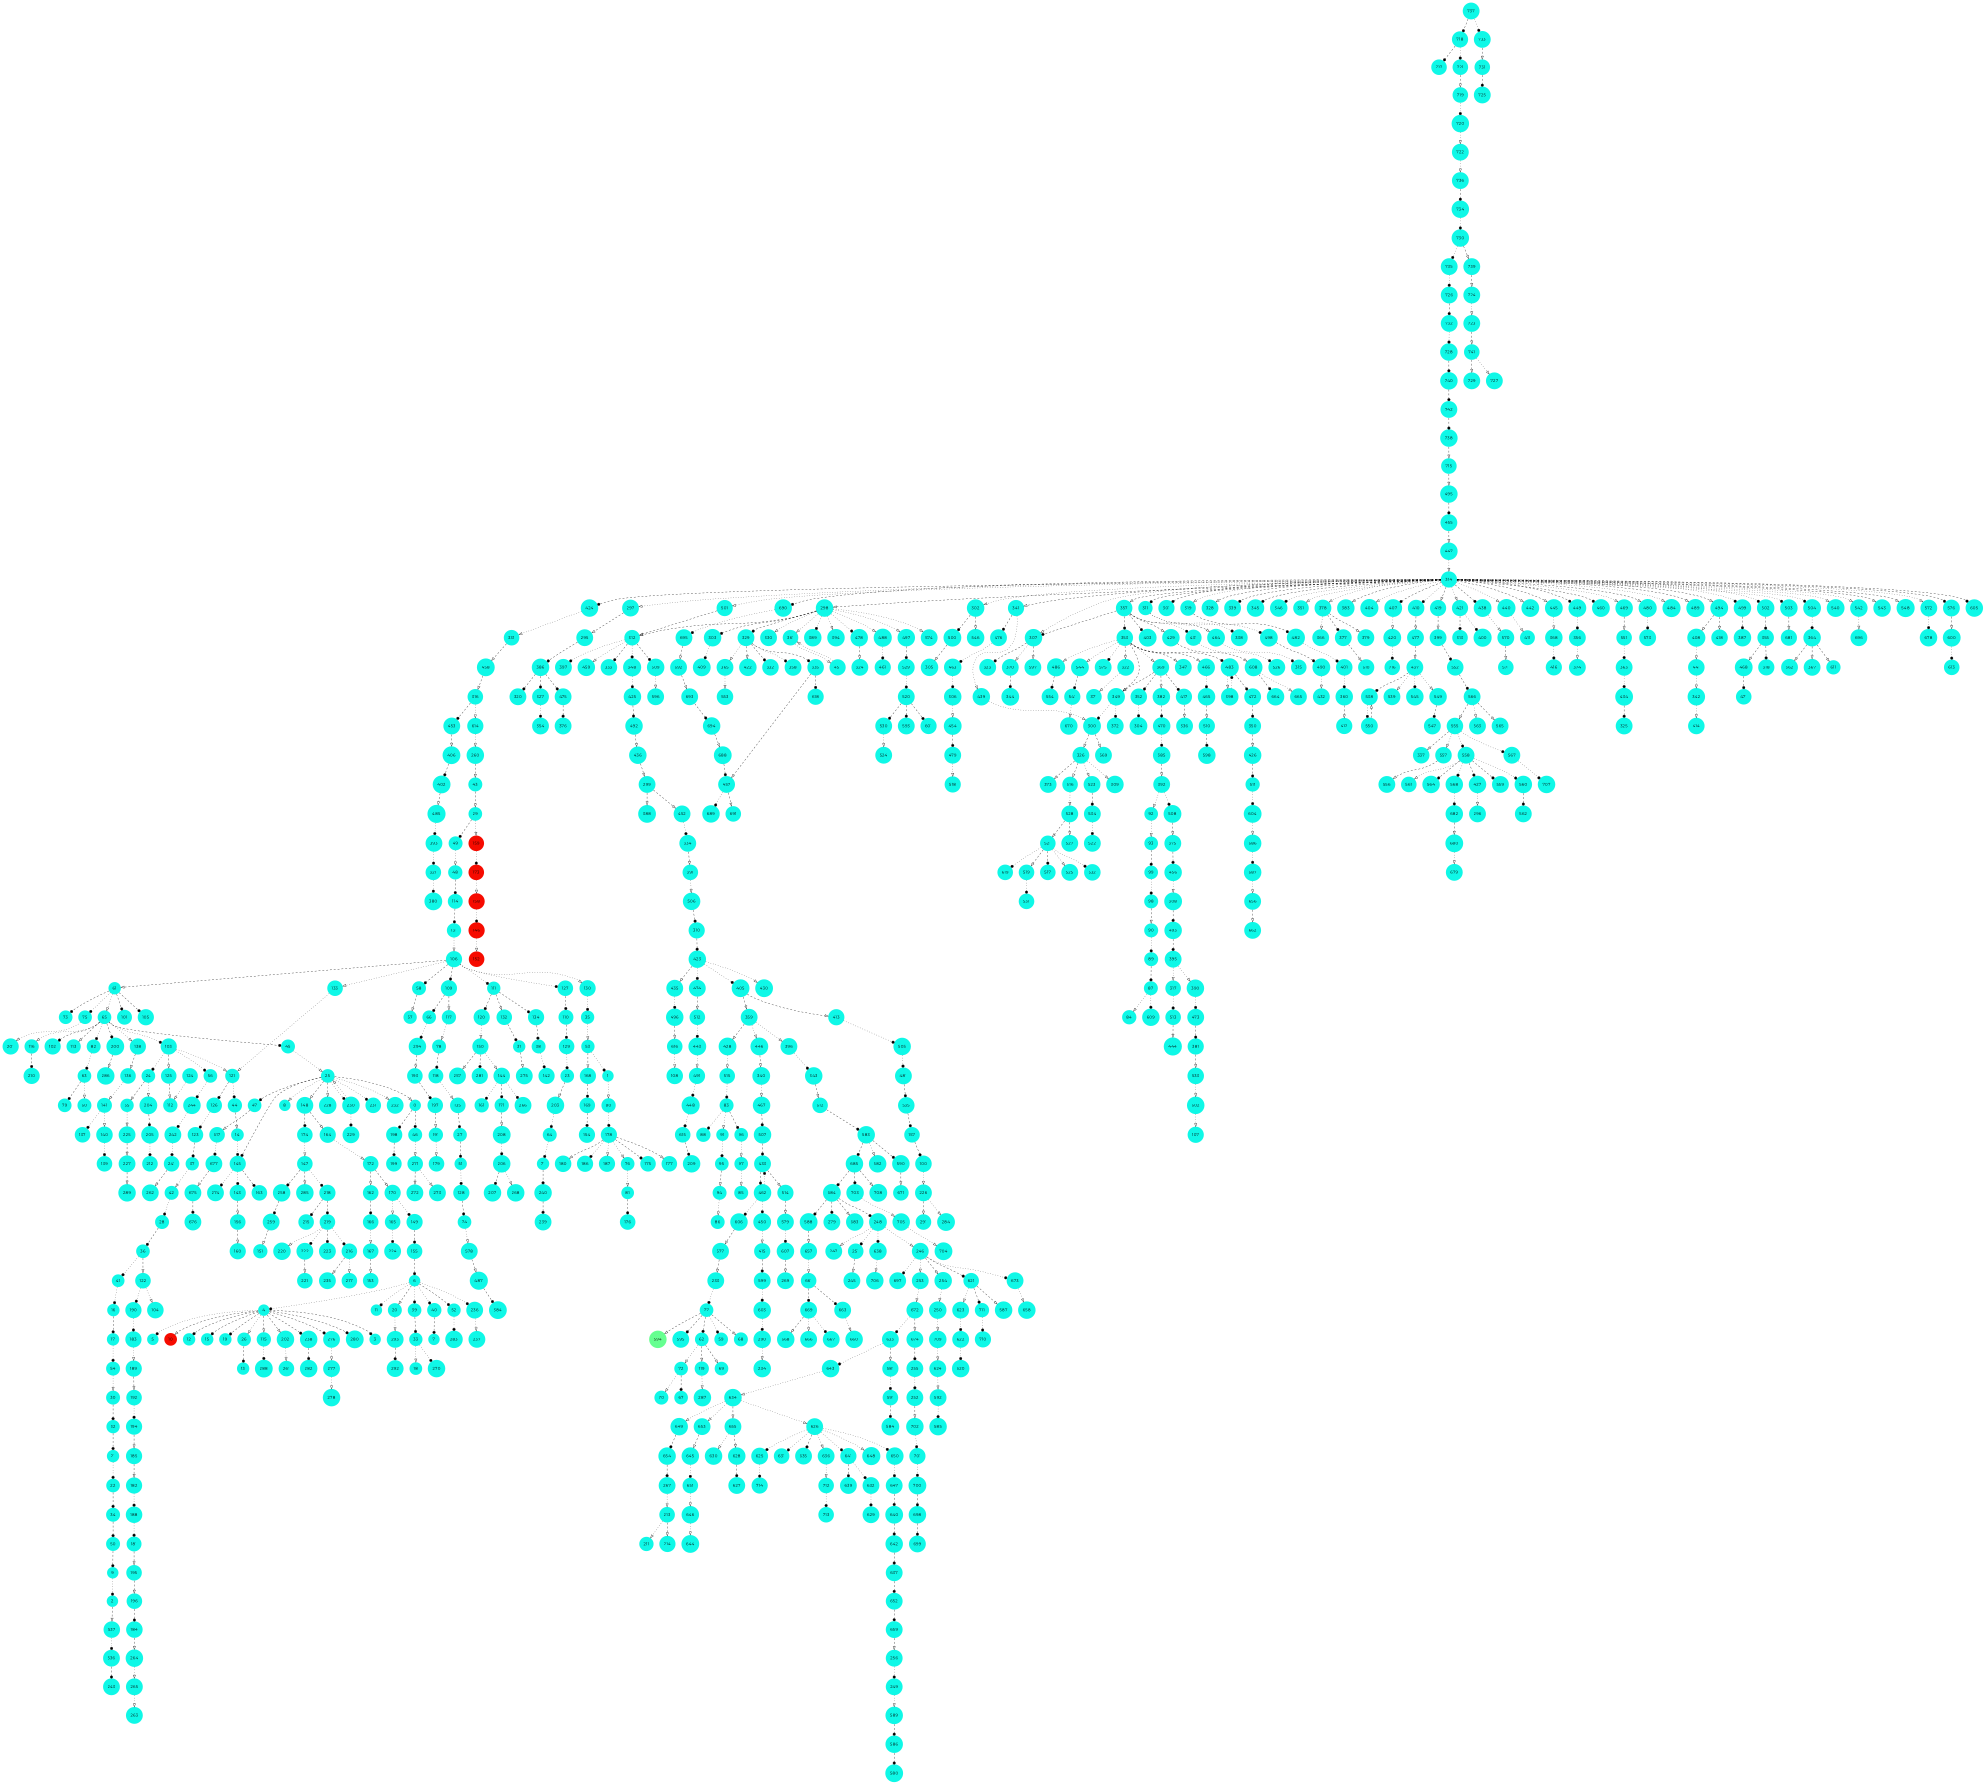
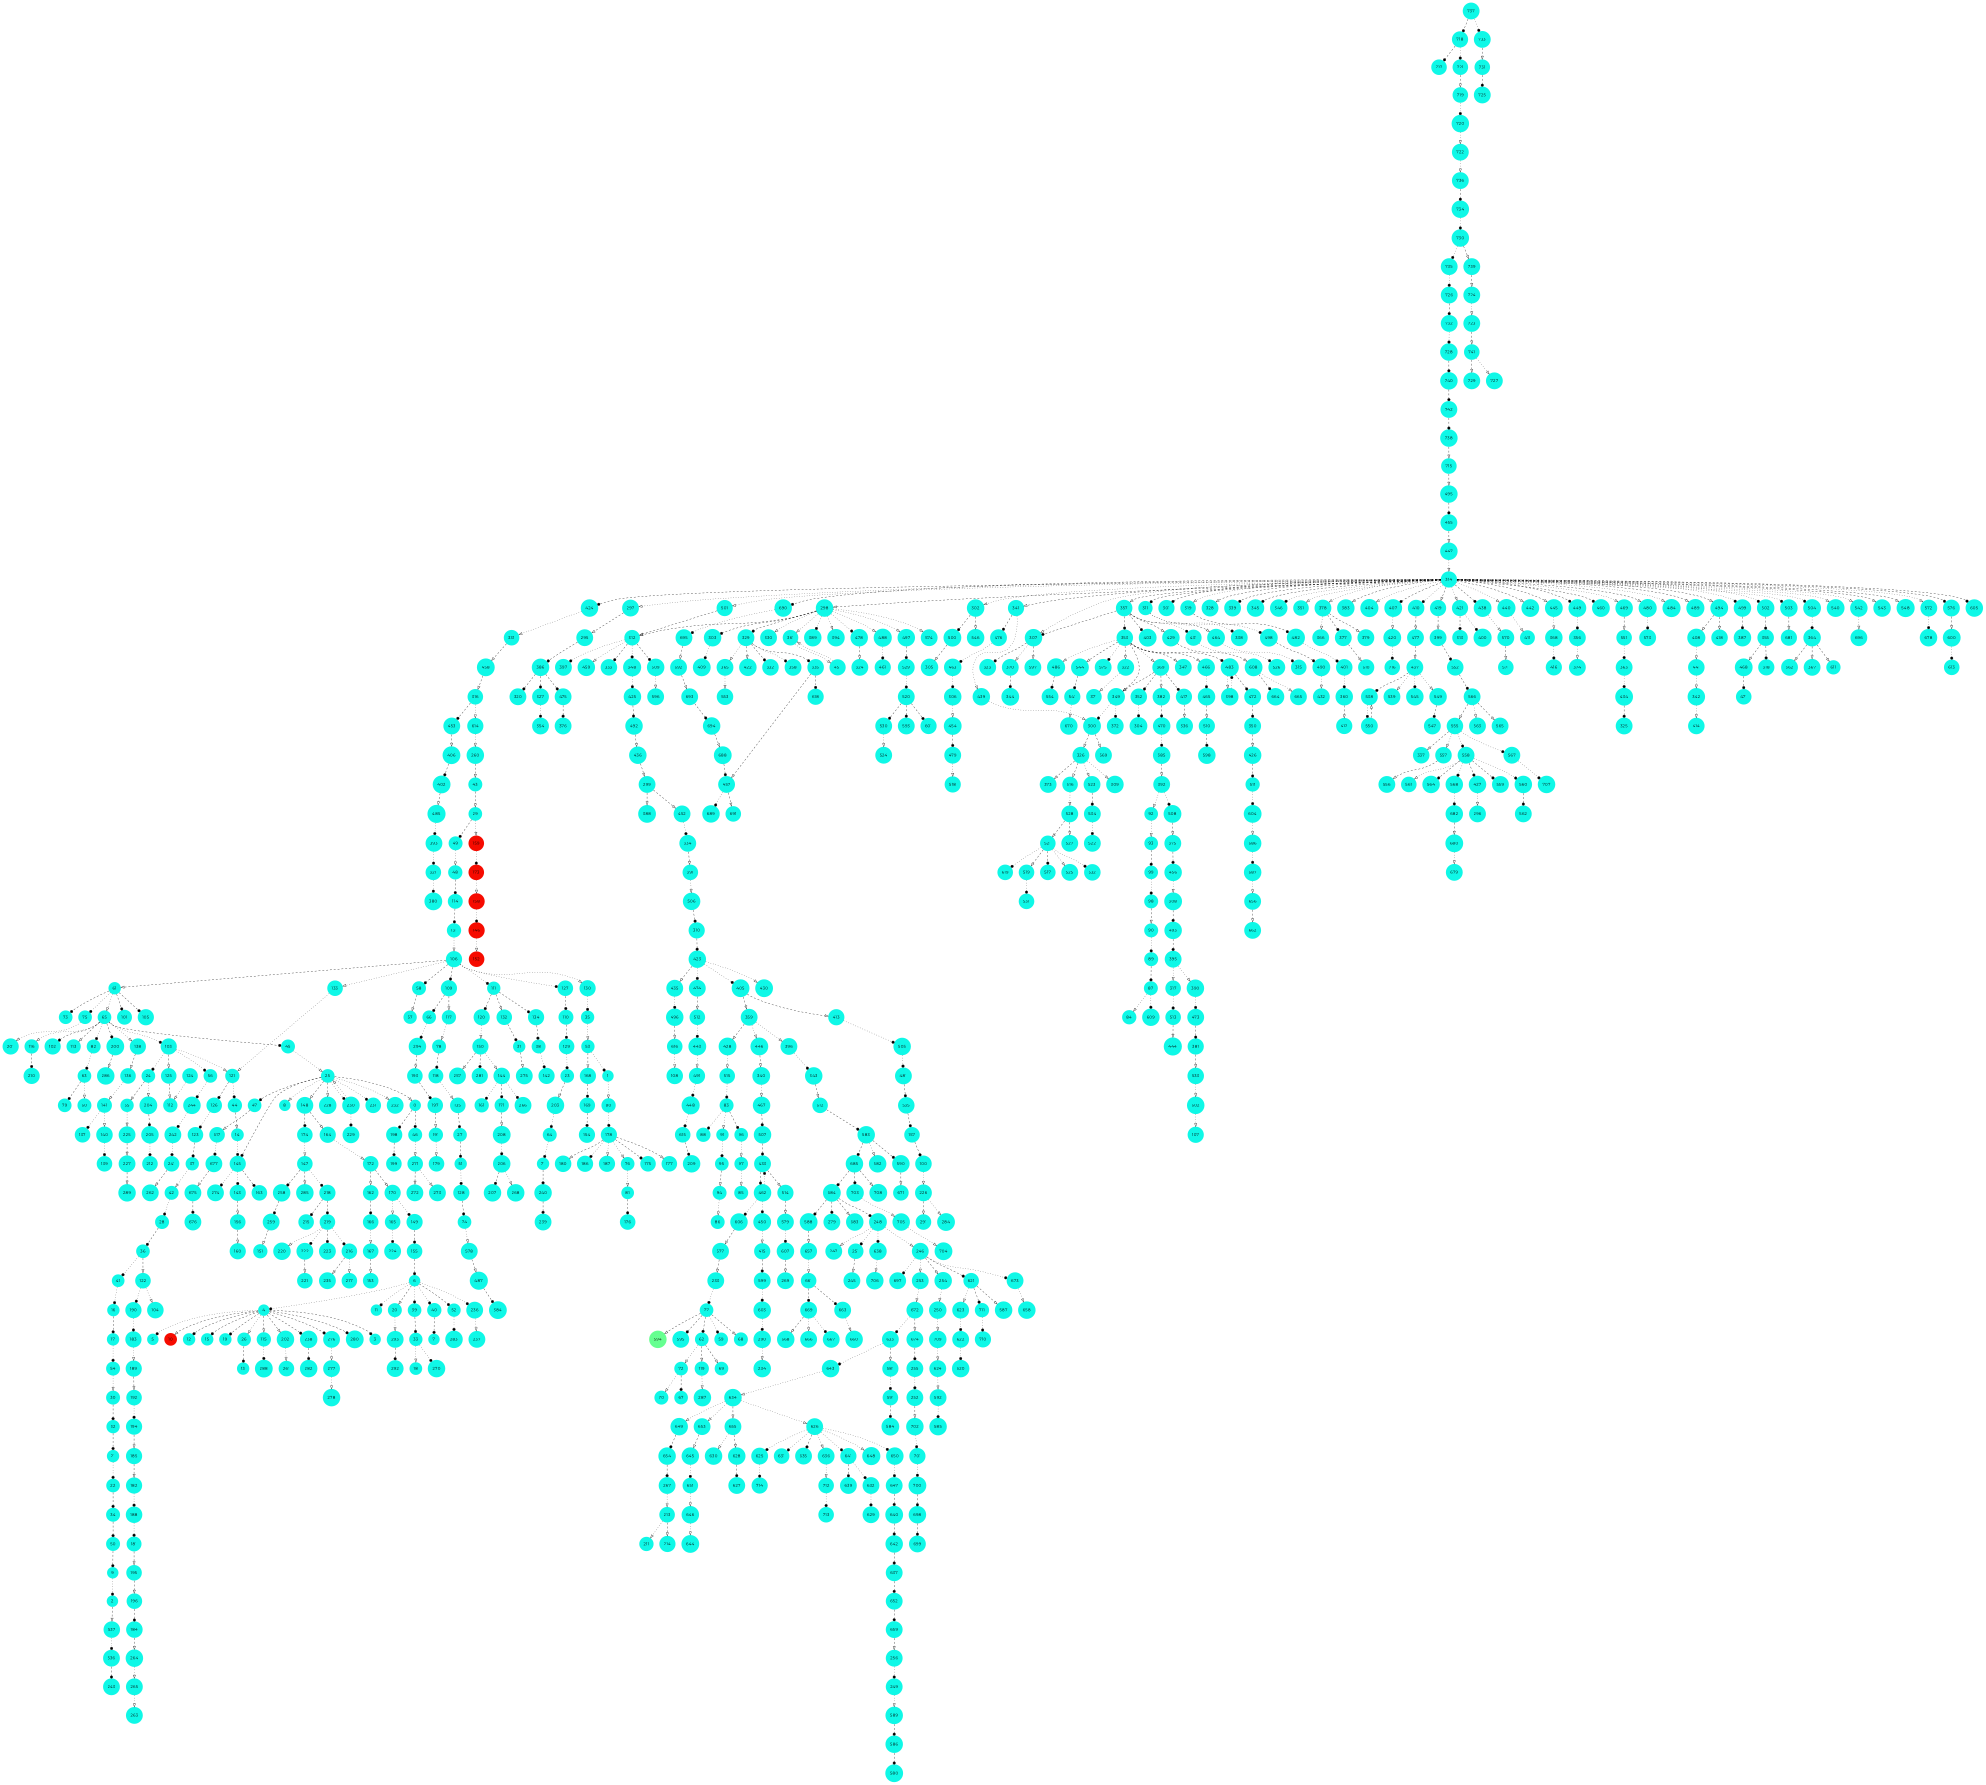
edge "353" -> "544": style dotted -> dashed
